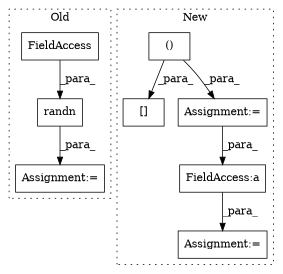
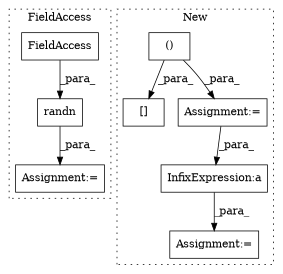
cluster "Old": label "Old" -> "FieldAccess"
node "FieldAccess:a": label "FieldAccess:a" -> "InfixExpression:a"
